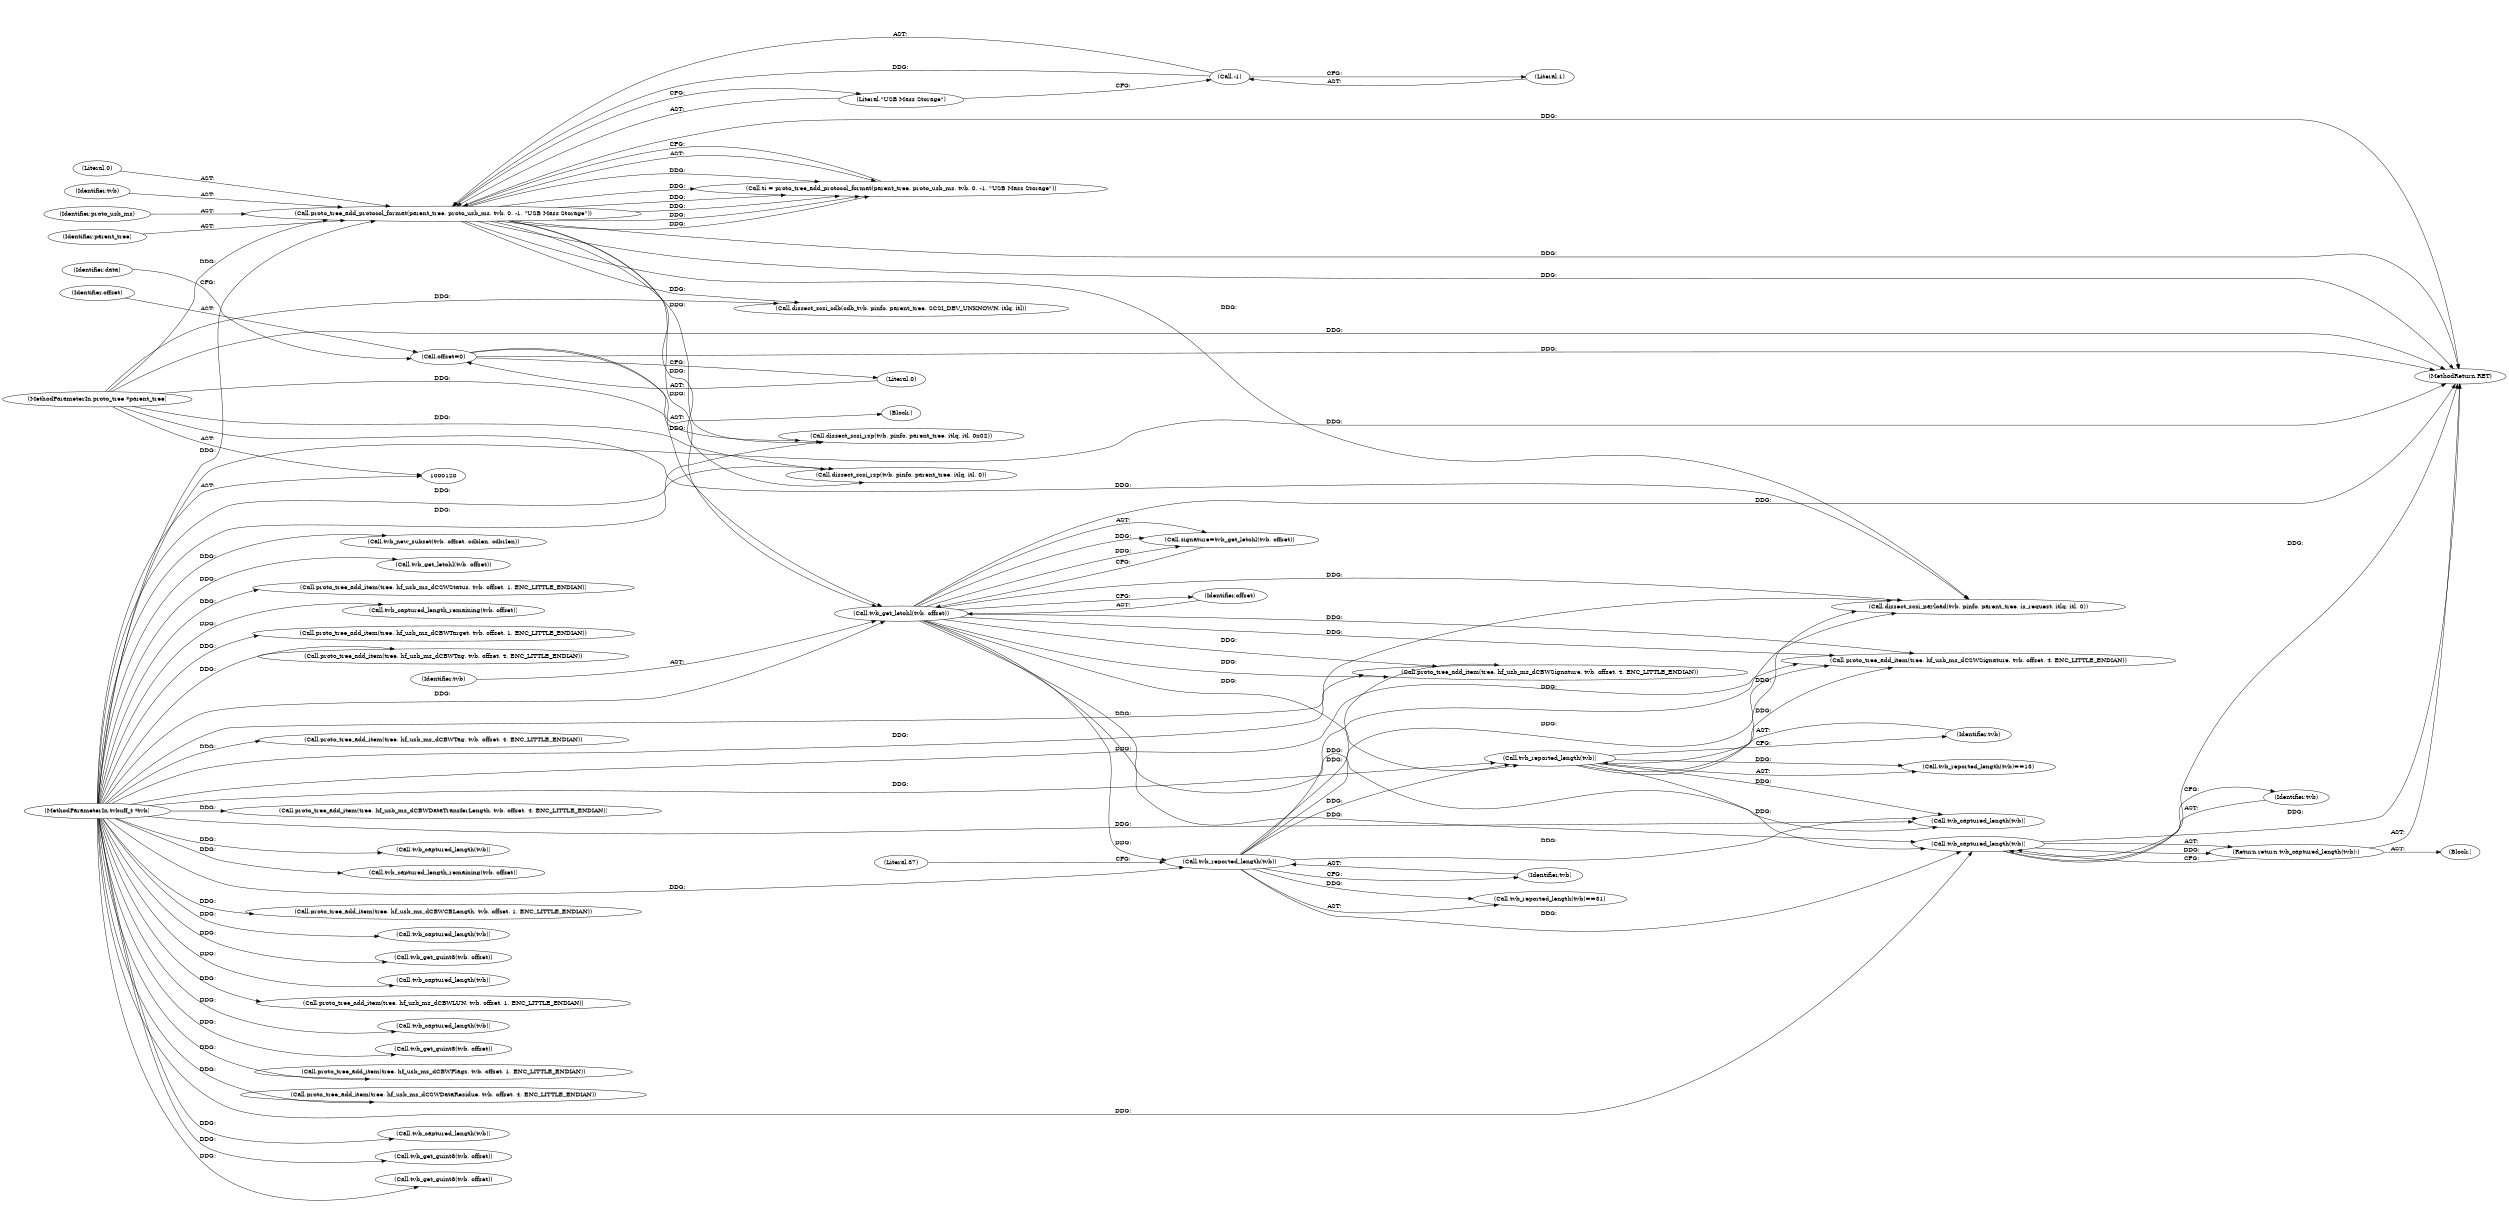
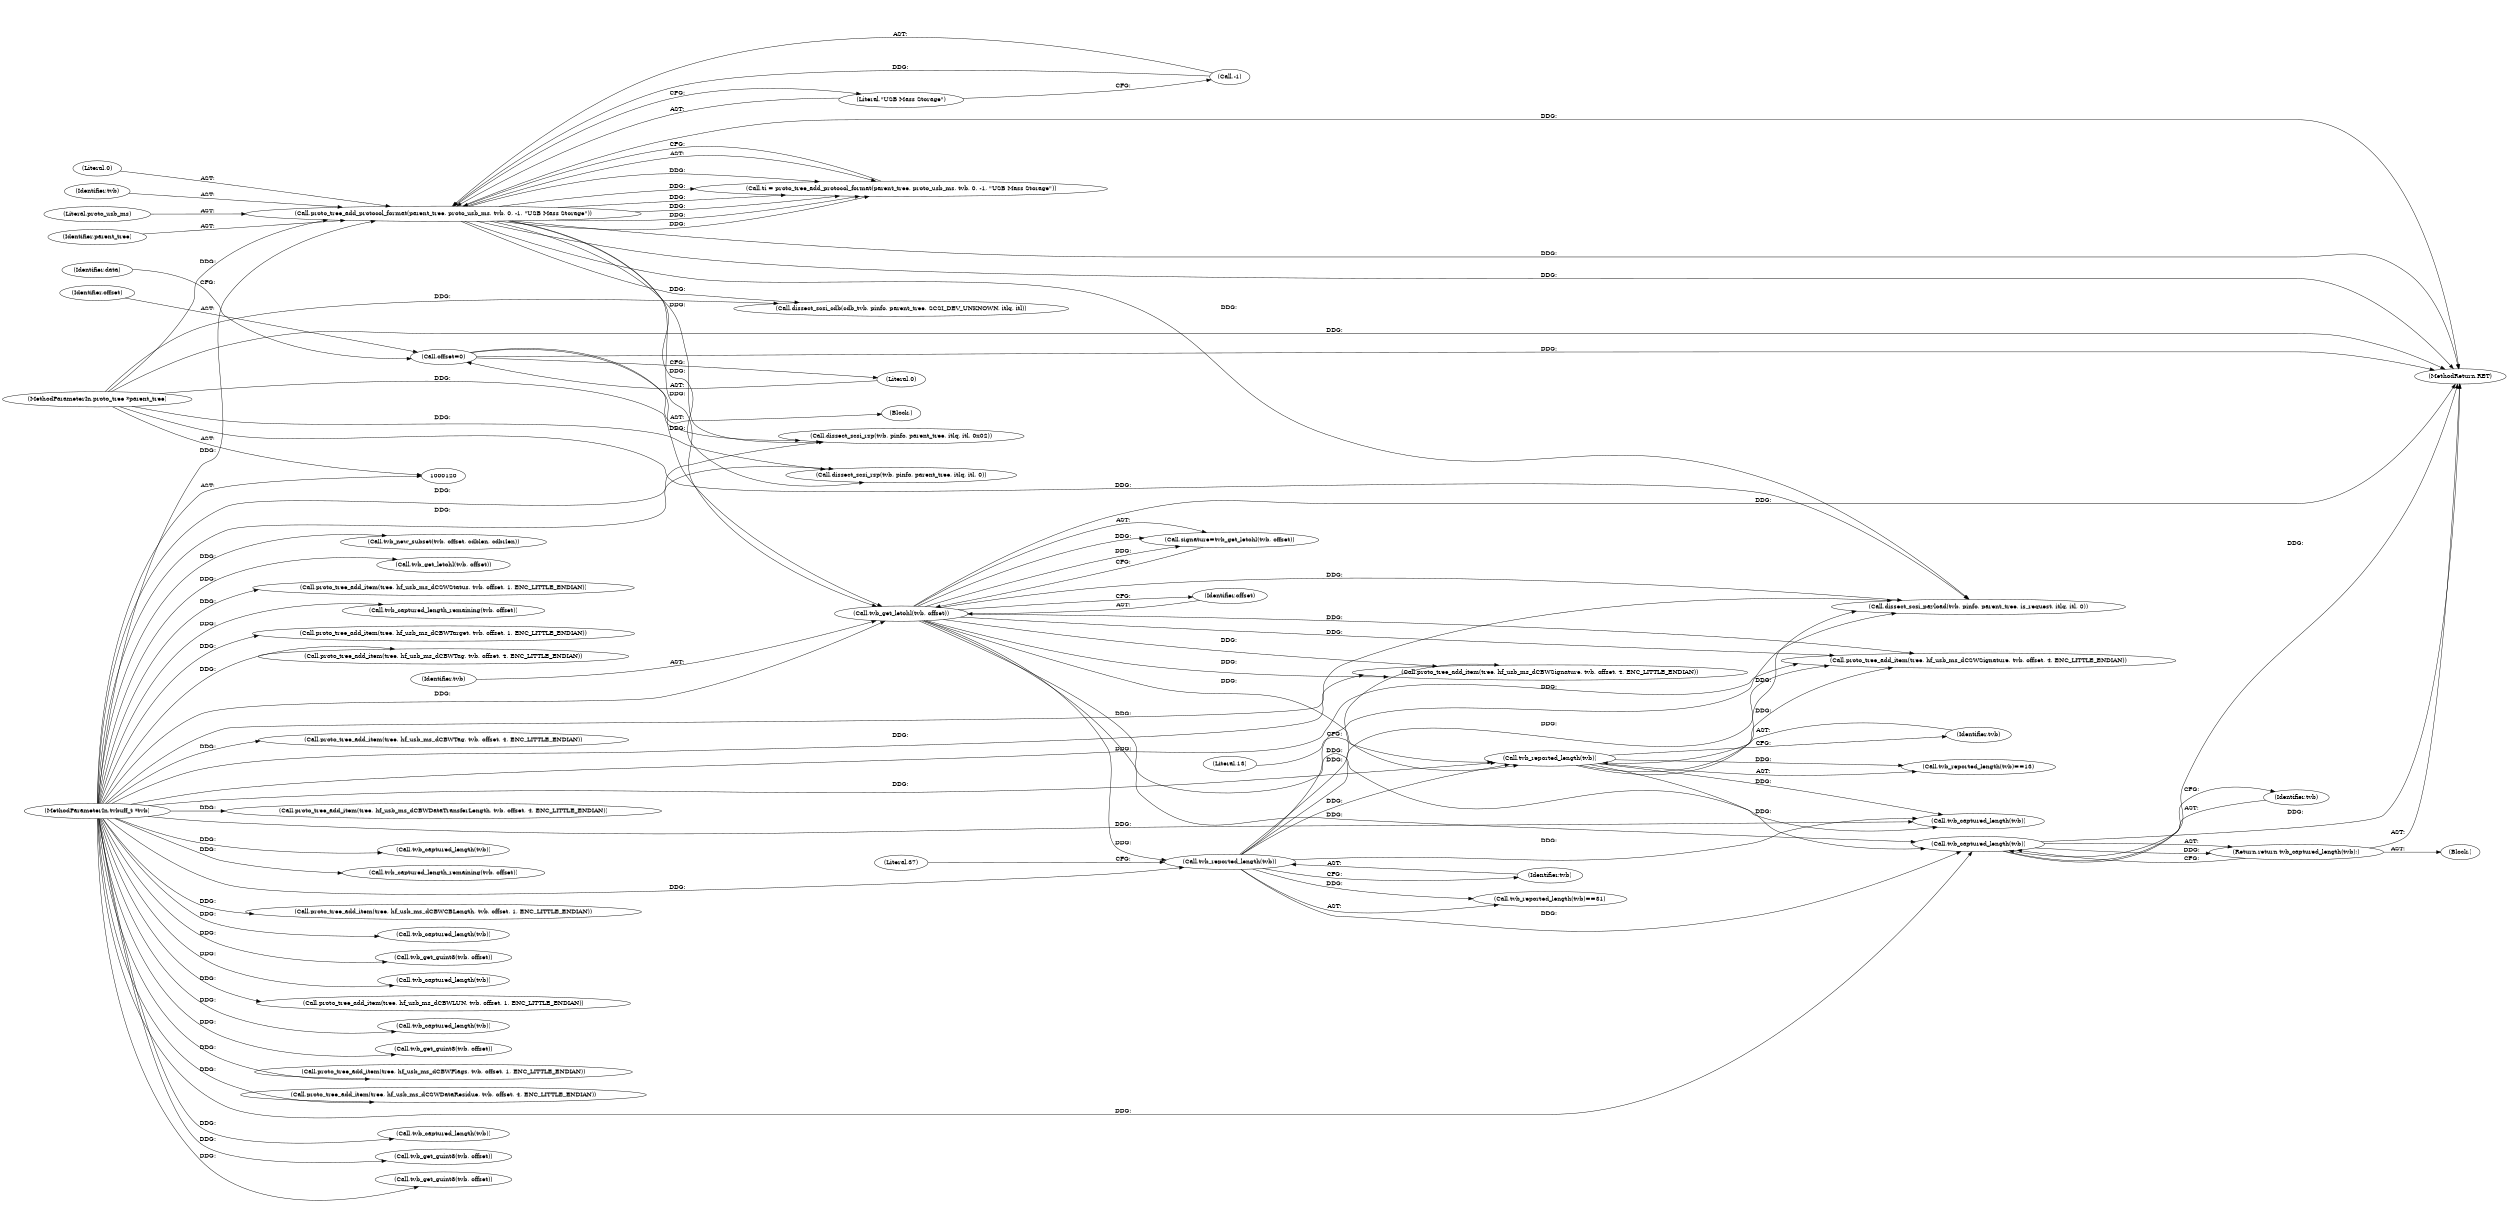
node "(Literal,1)": removed
node "(Identifier,proto_usb_ms)": label "(Identifier,proto_usb_ms)" -> "(Literal,proto_usb_ms)"
edge "(MethodParameterIn,tvbuff_t *tvb)" -> "(MethodReturn,RET)": removed, label "DDG:"
node "(Literal,13)": added
